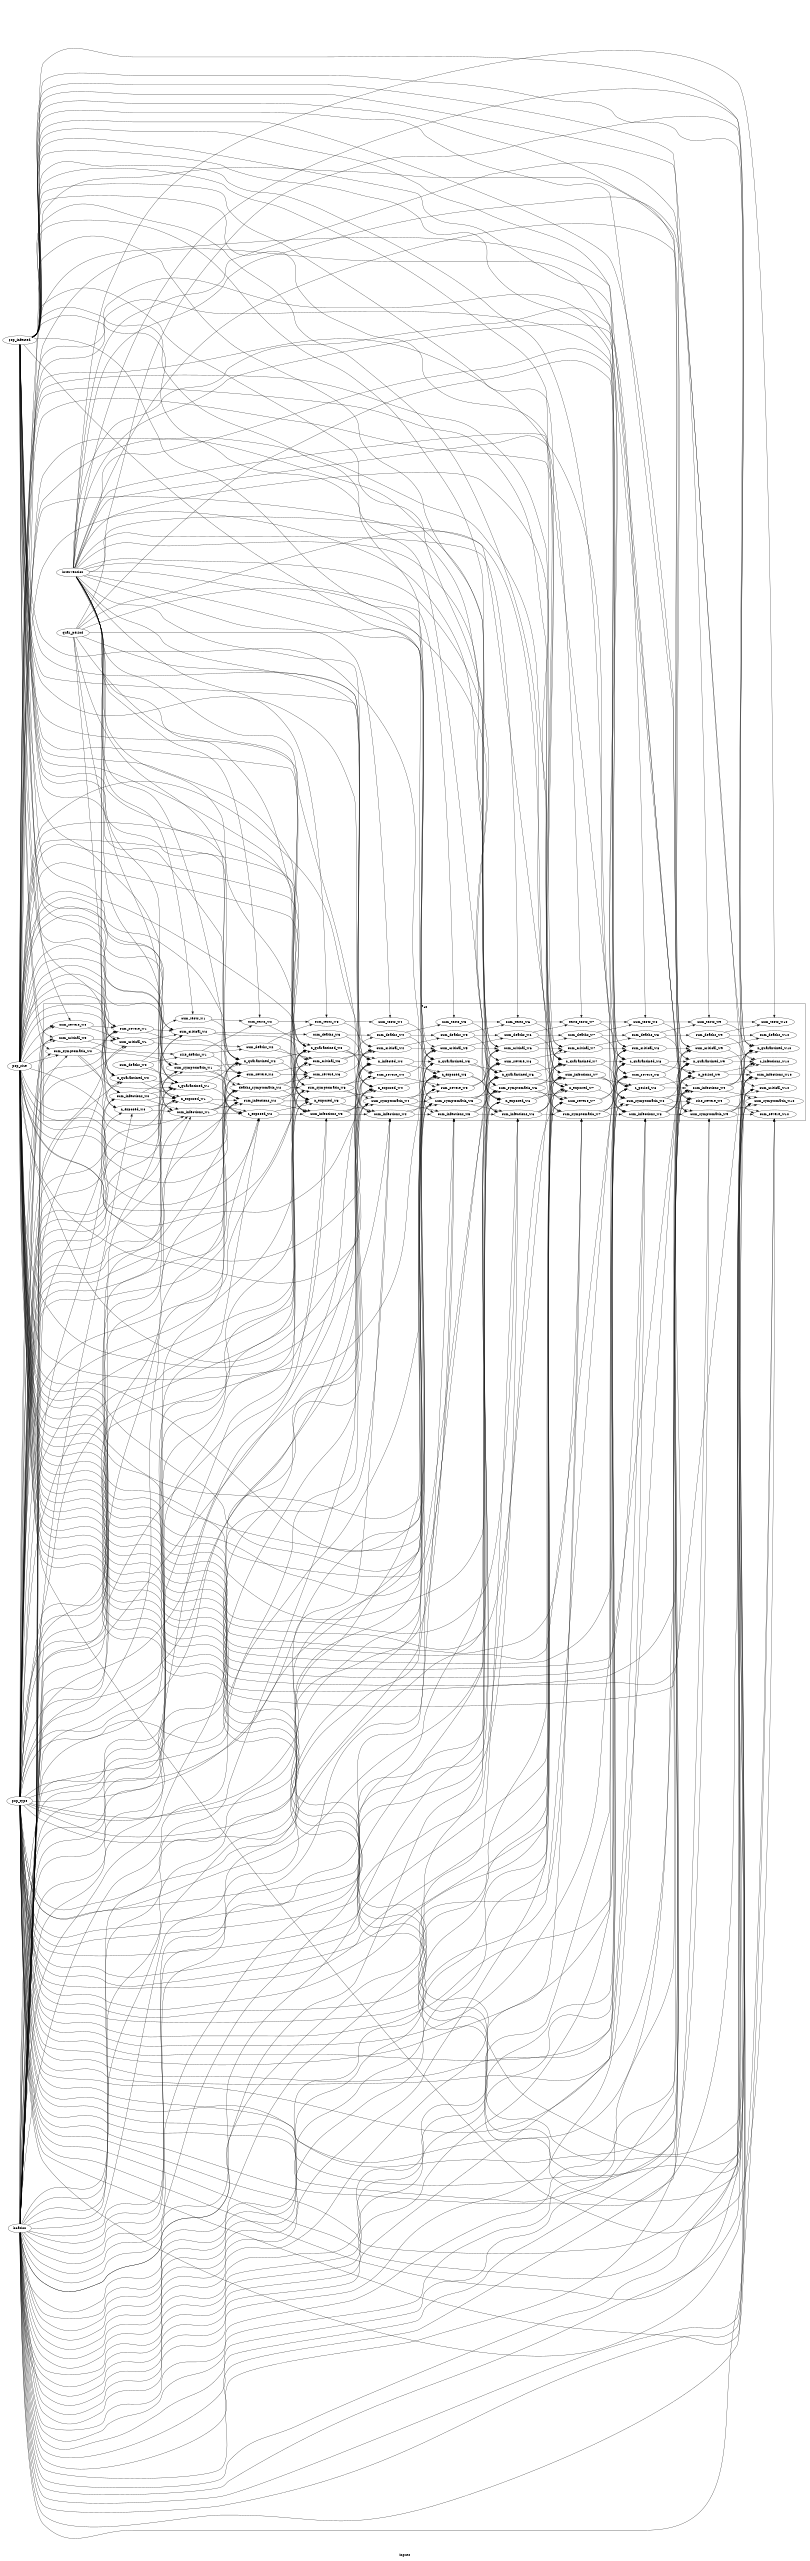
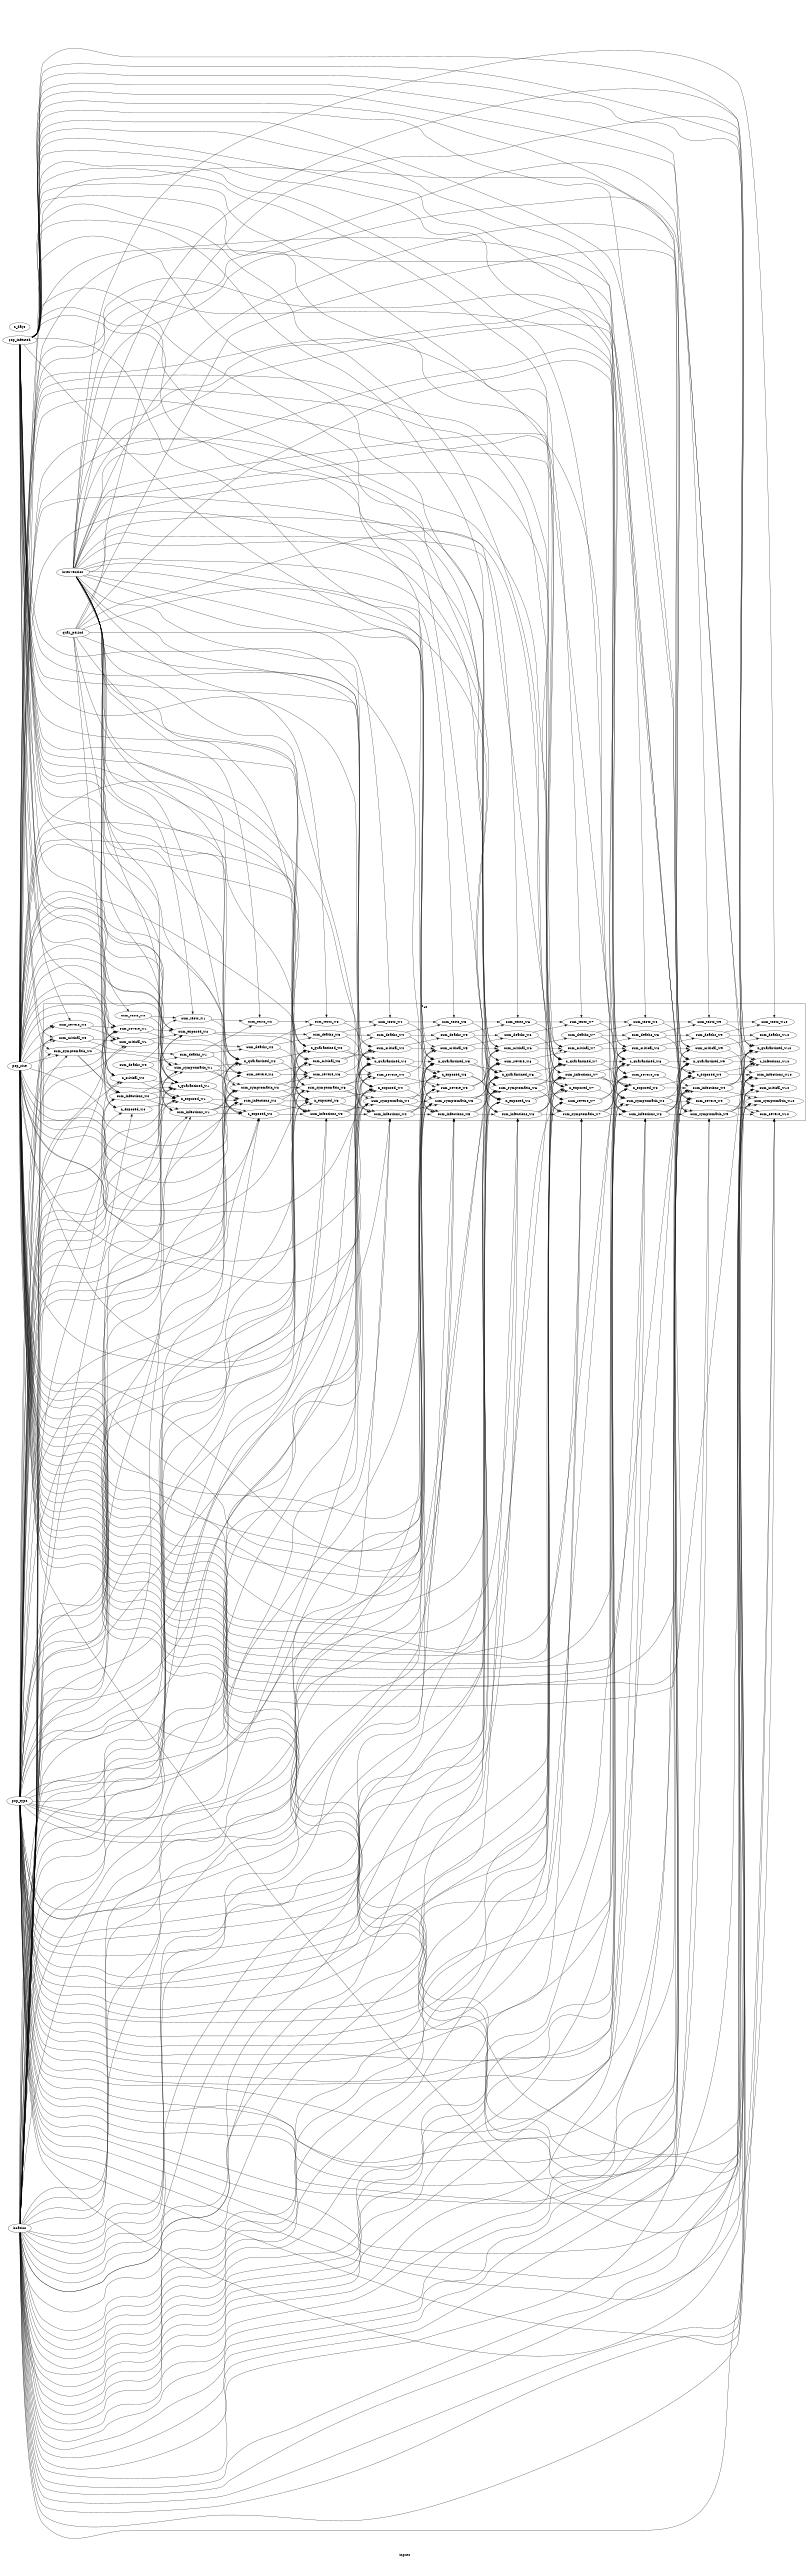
edge "pop_infected" -> "cum_critical_w10": added
edge "quar_period" -> "n_quarantined_w9": added
node "n_days": added
edge "pop_size" -> "n_exposed_w3": removed
edge "pop_size" -> "cum_severe_w1": now "intervention" -> "cum_severe_w1"
node "cum_tests_w0": added
edge "cum_tests_w4" -> "cum_tests_w5": added
node "tests_tests_w7": label "tests_tests_w7" -> "cum_tests_w7"
edge "cum_deaths_w3" -> "cum_tests_w4": added
node "cum_critical_w2": label "cum_critical_w2" -> "cum_exposed_w2"
edge "cum_deaths_w6" -> "cum_deaths_w7": removed
edge "cum_tests_w2" -> "n_quarantined_w3": removed
edge "cum_critical_w8" -> "cum_deaths_w9": added
edge "cum_deaths_w2" -> "cum_critical_w3": now "cum_deaths_w2" -> "cum_deaths_w3"
node "size_deaths_w1": label "size_deaths_w1" -> "cum_deaths_w1"
edge "n_quarantined_w3" -> "cum_severe_w4": now "cum_severe_w3" -> "cum_severe_w4"
node "n_infected_w4": label "n_infected_w4" -> "n_quarantined_w4"
edge "cum_severe_w8" -> "cum_critical_w9": removed
edge "cum_infections_w7" -> "n_quarantined_w8": added
edge "cum_deaths_w0" -> "cum_infections_w2": now "pop_infected" -> "cum_infections_w2"
node "n_period_w9": label "n_period_w9" -> "n_exposed_w9"
node "n_quarantined_w0": label "n_quarantined_w0" -> "n_critical_w0"
edge "cum_symptomatic_w4" -> "n_exposed_w5": now "cum_symptomatic_w4" -> "n_quarantined_w5"
node "deaths_symptomatic_w2": label "deaths_symptomatic_w2" -> "cum_symptomatic_w2"
node "n_period_w8": label "n_period_w8" -> "n_exposed_w8"
edge "cum_infections_w4" -> "n_quarantined_w5": added
edge "n_exposed_w4" -> "cum_infections_w5": added
edge "cum_symptomatic_w6" -> "cum_severe_w7": removed
node "size_severe_w9": label "size_severe_w9" -> "cum_severe_w9"
edge "cum_symptomatic_w5" -> "cum_infections_w6": removed
edge "n_exposed_w0" -> "cum_infections_w1": removed
edge "cum_symptomatic_w0" -> "cum_infections_w1": now "cum_symptomatic_w0" -> "cum_infections_w0"
edge "pop_type" -> "cum_severe_w2": removed
edge "pop_type" -> "n_quarantined_w3": removed
edge "pop_size" -> "cum_critical_w5": removed
edge "location" -> "n_exposed_w5": removed
edge "location" -> "cum_critical_w7": removed
